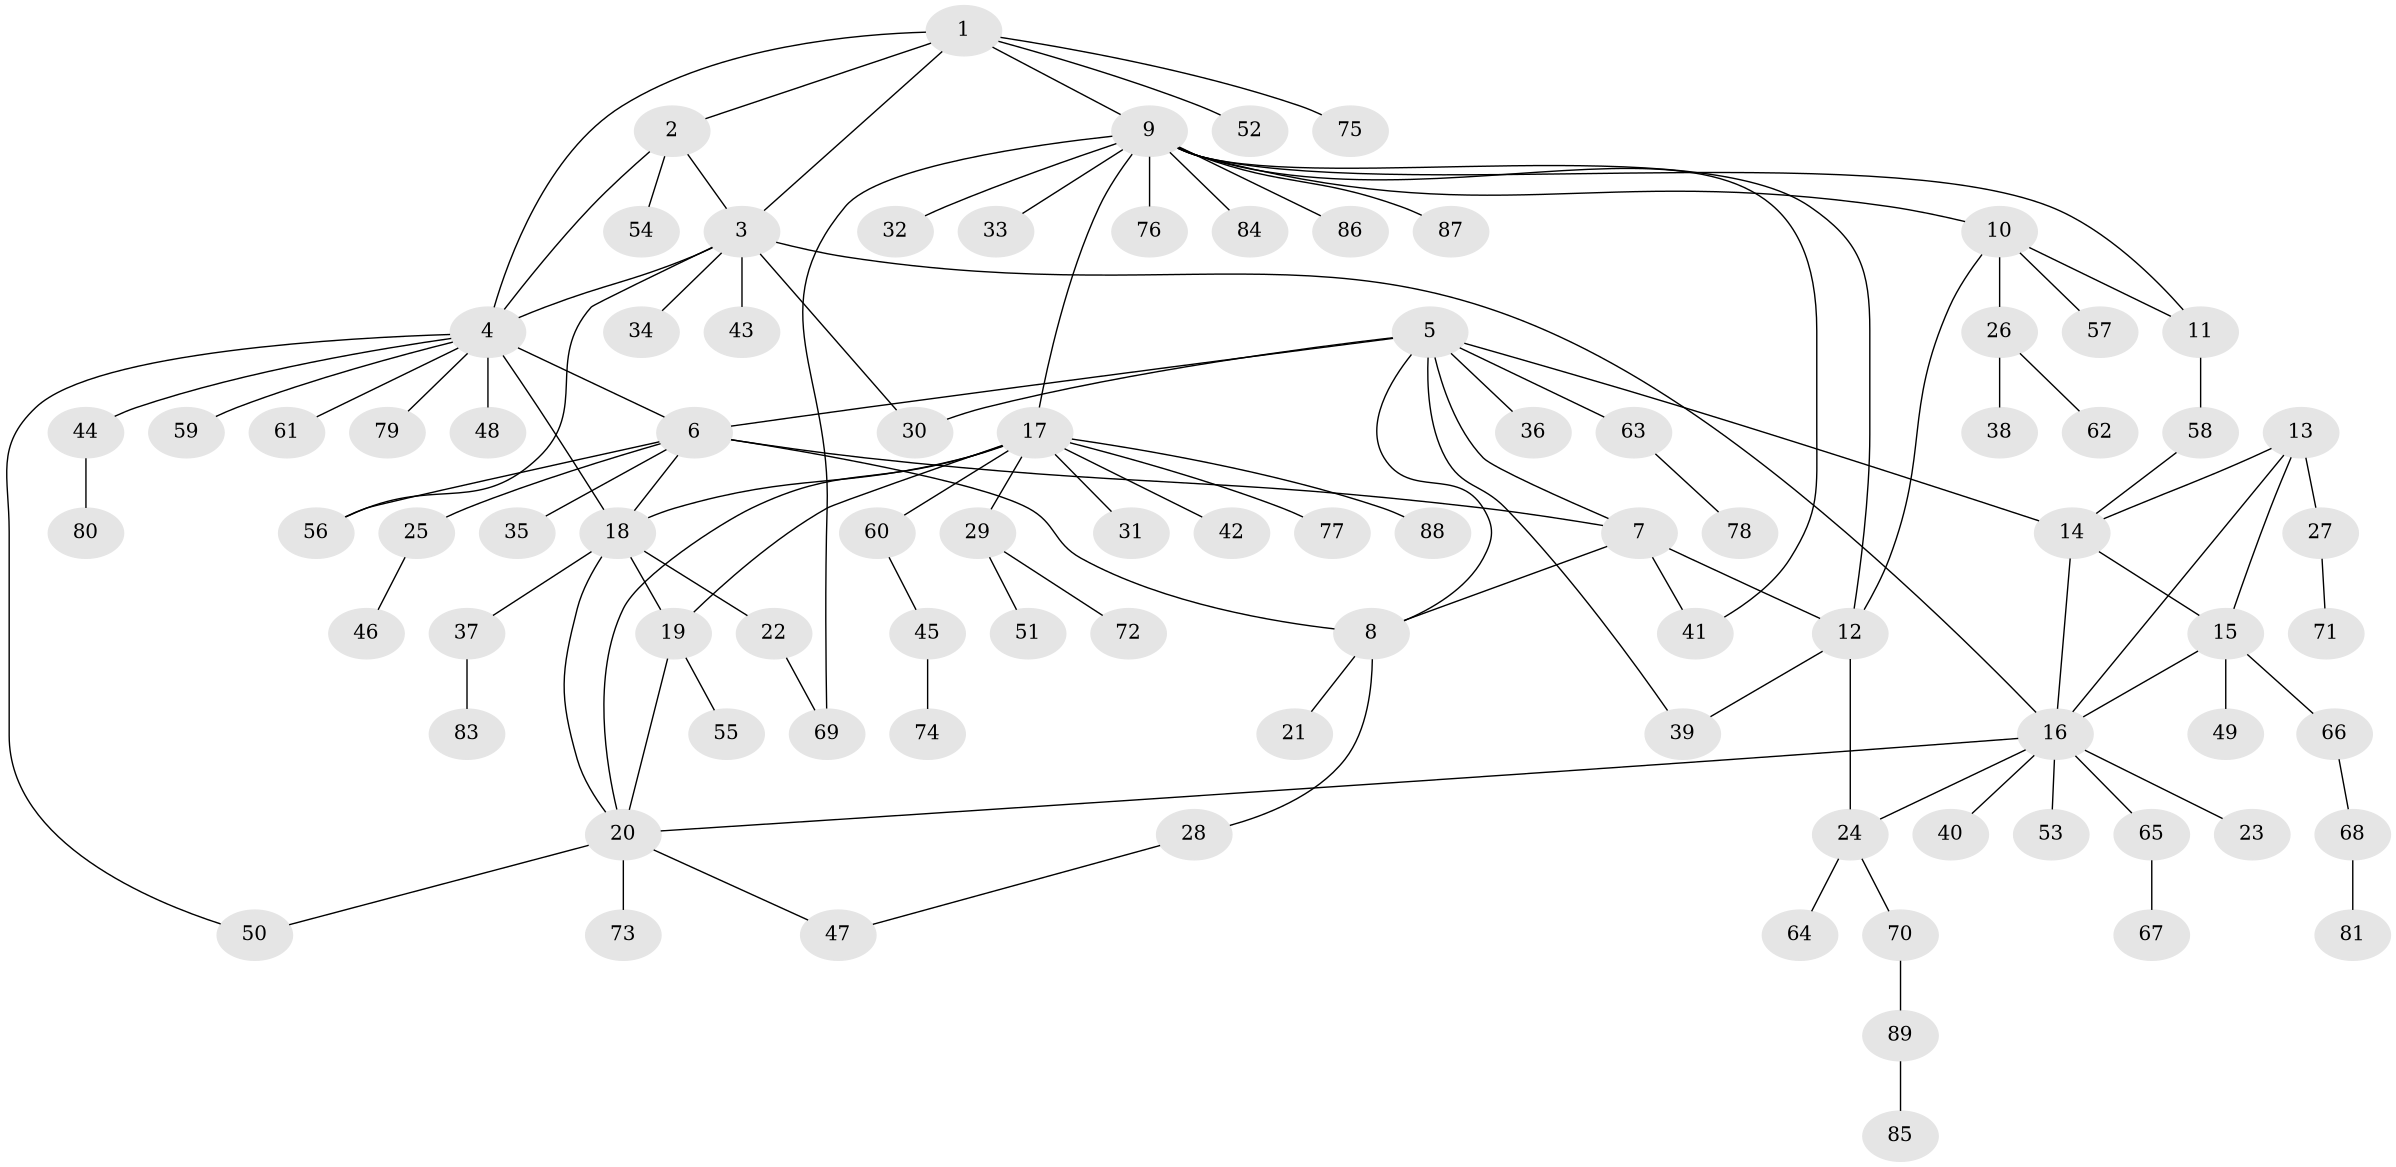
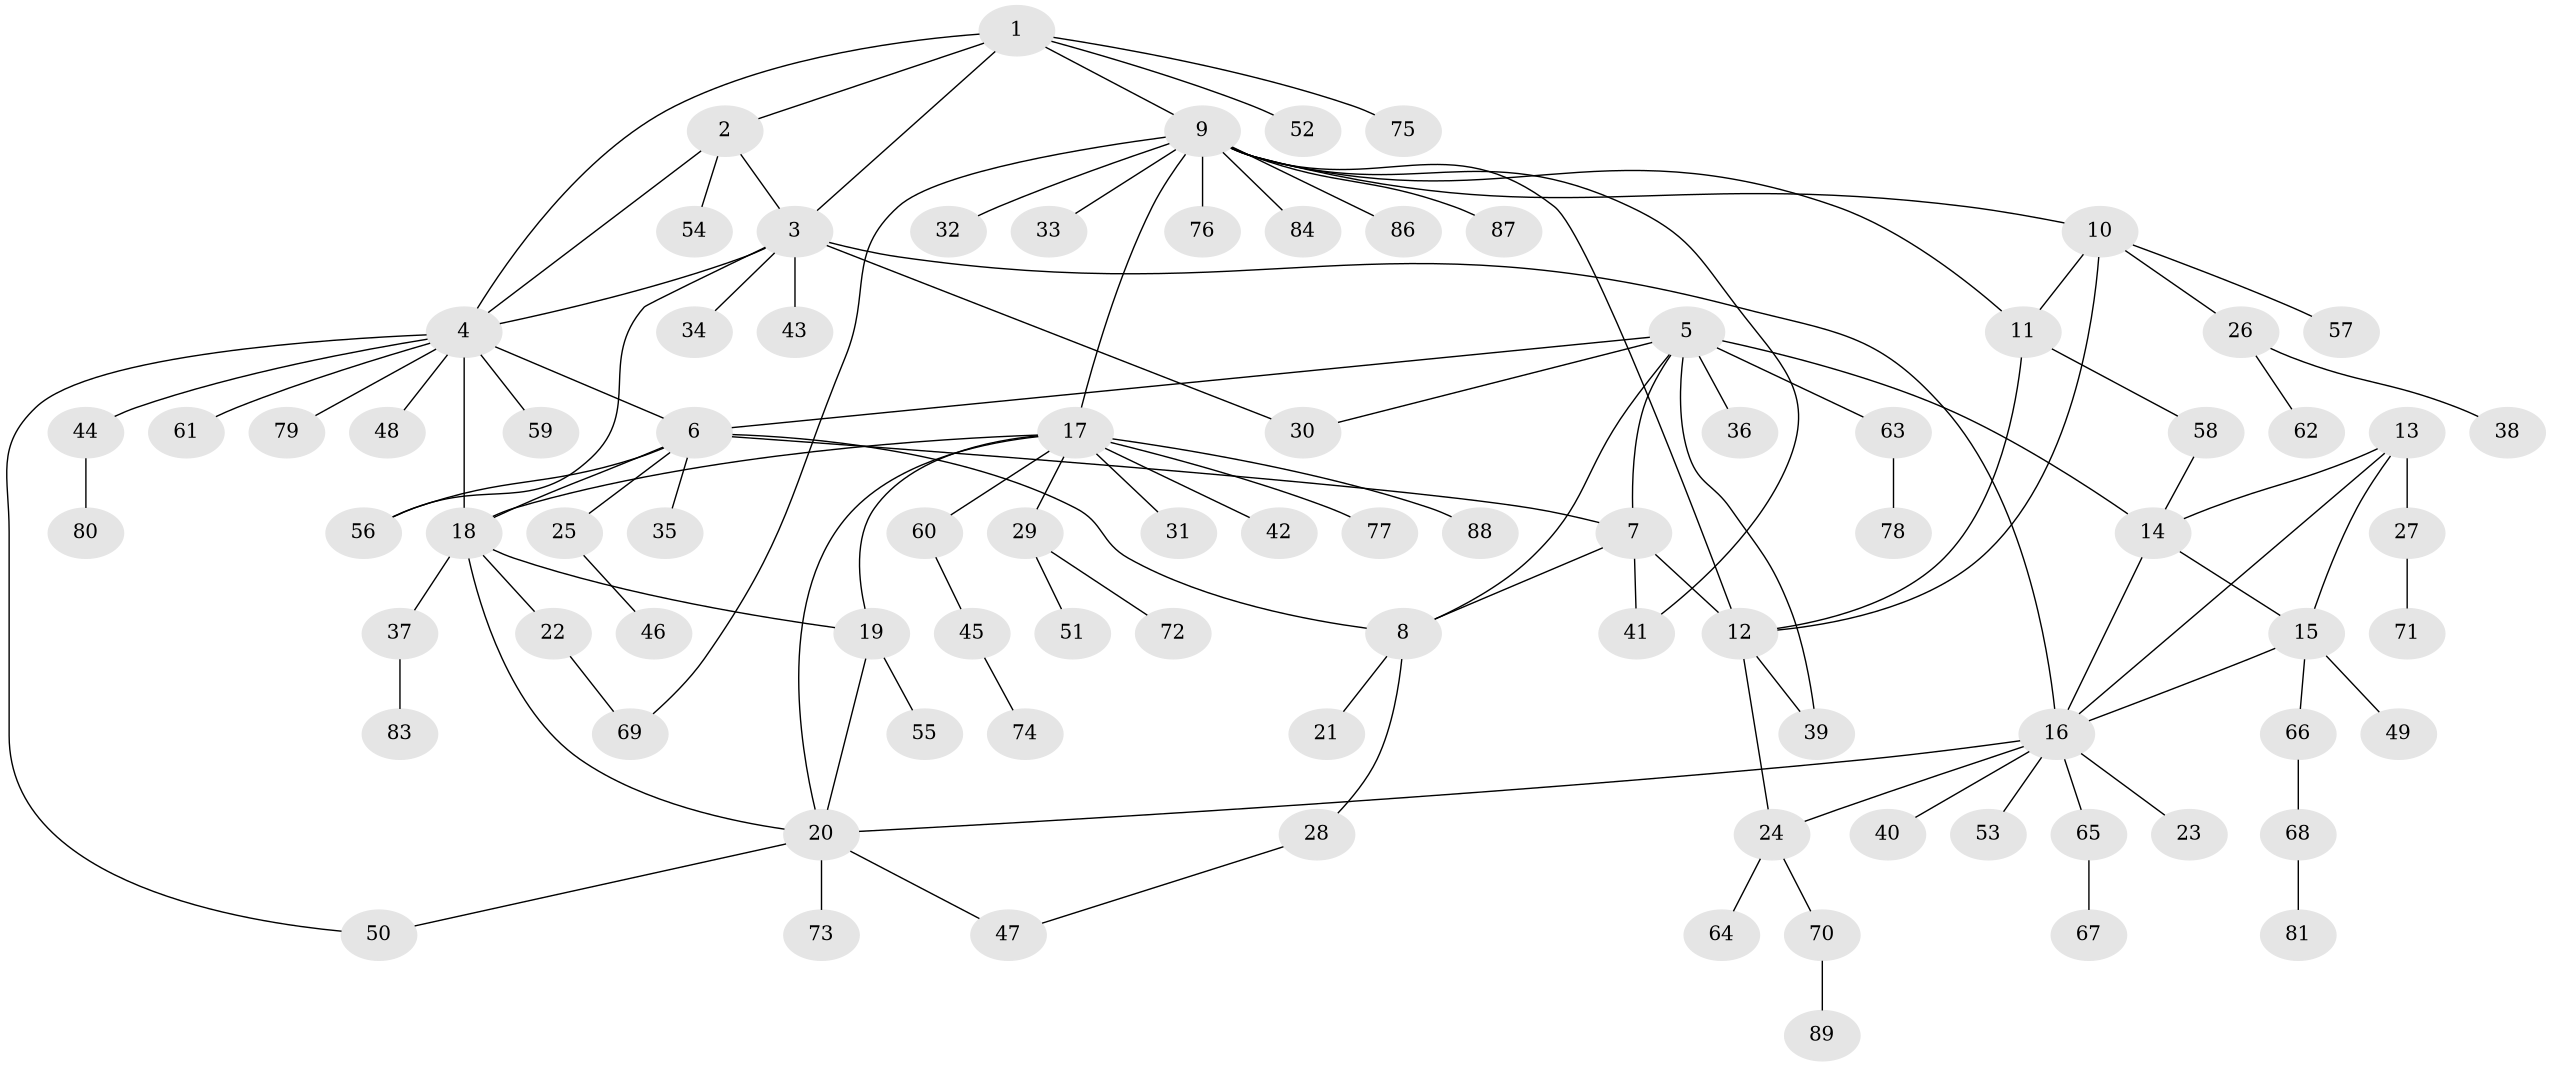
edge "11" -- "12": added
node "85": removed
